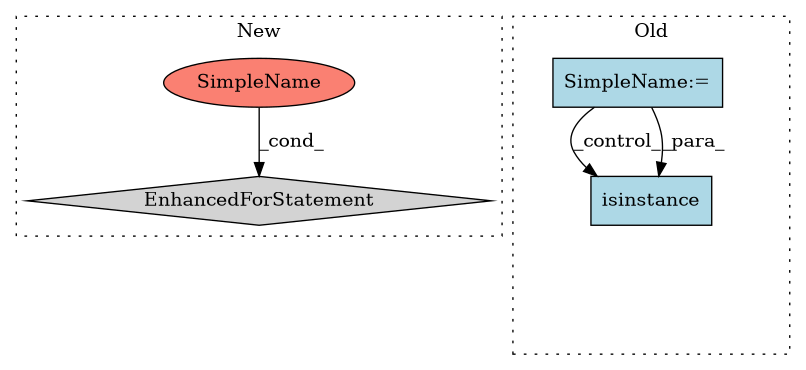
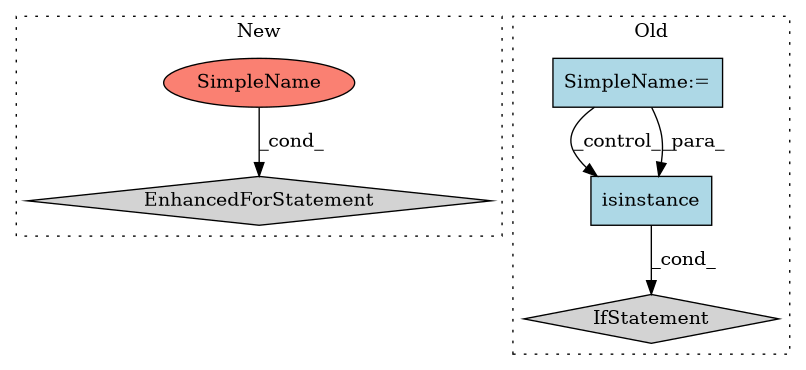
node "IfStatement": added
